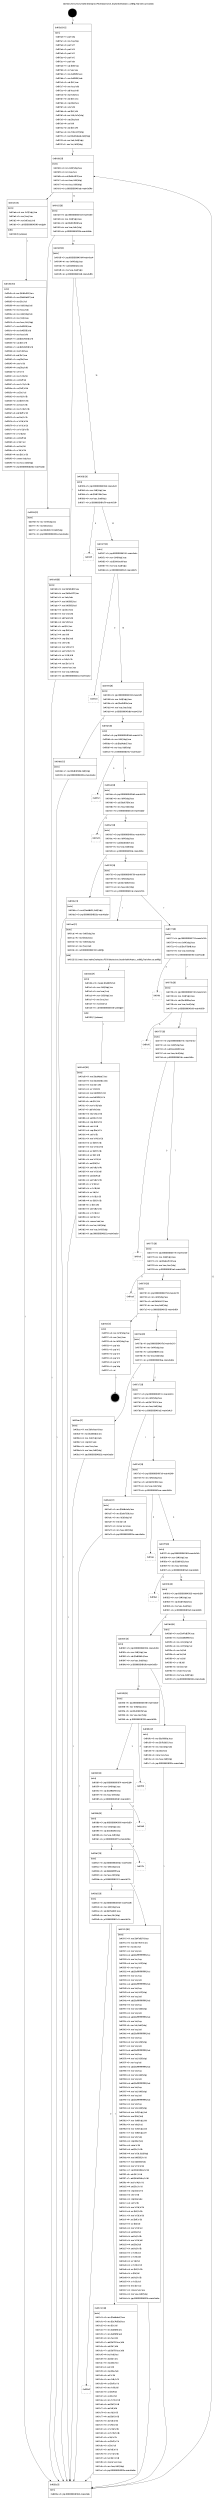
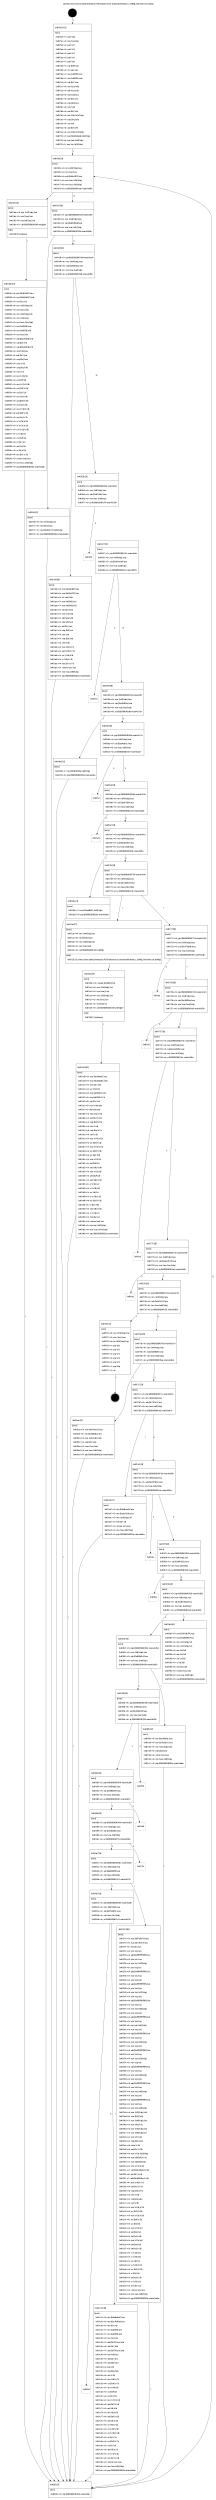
edge "0x40165b [28]" -> "0x401677 [28]": removed, label "10"
edge "0x401f0d [22]" -> "0x40202a [5]": added, label "1"
